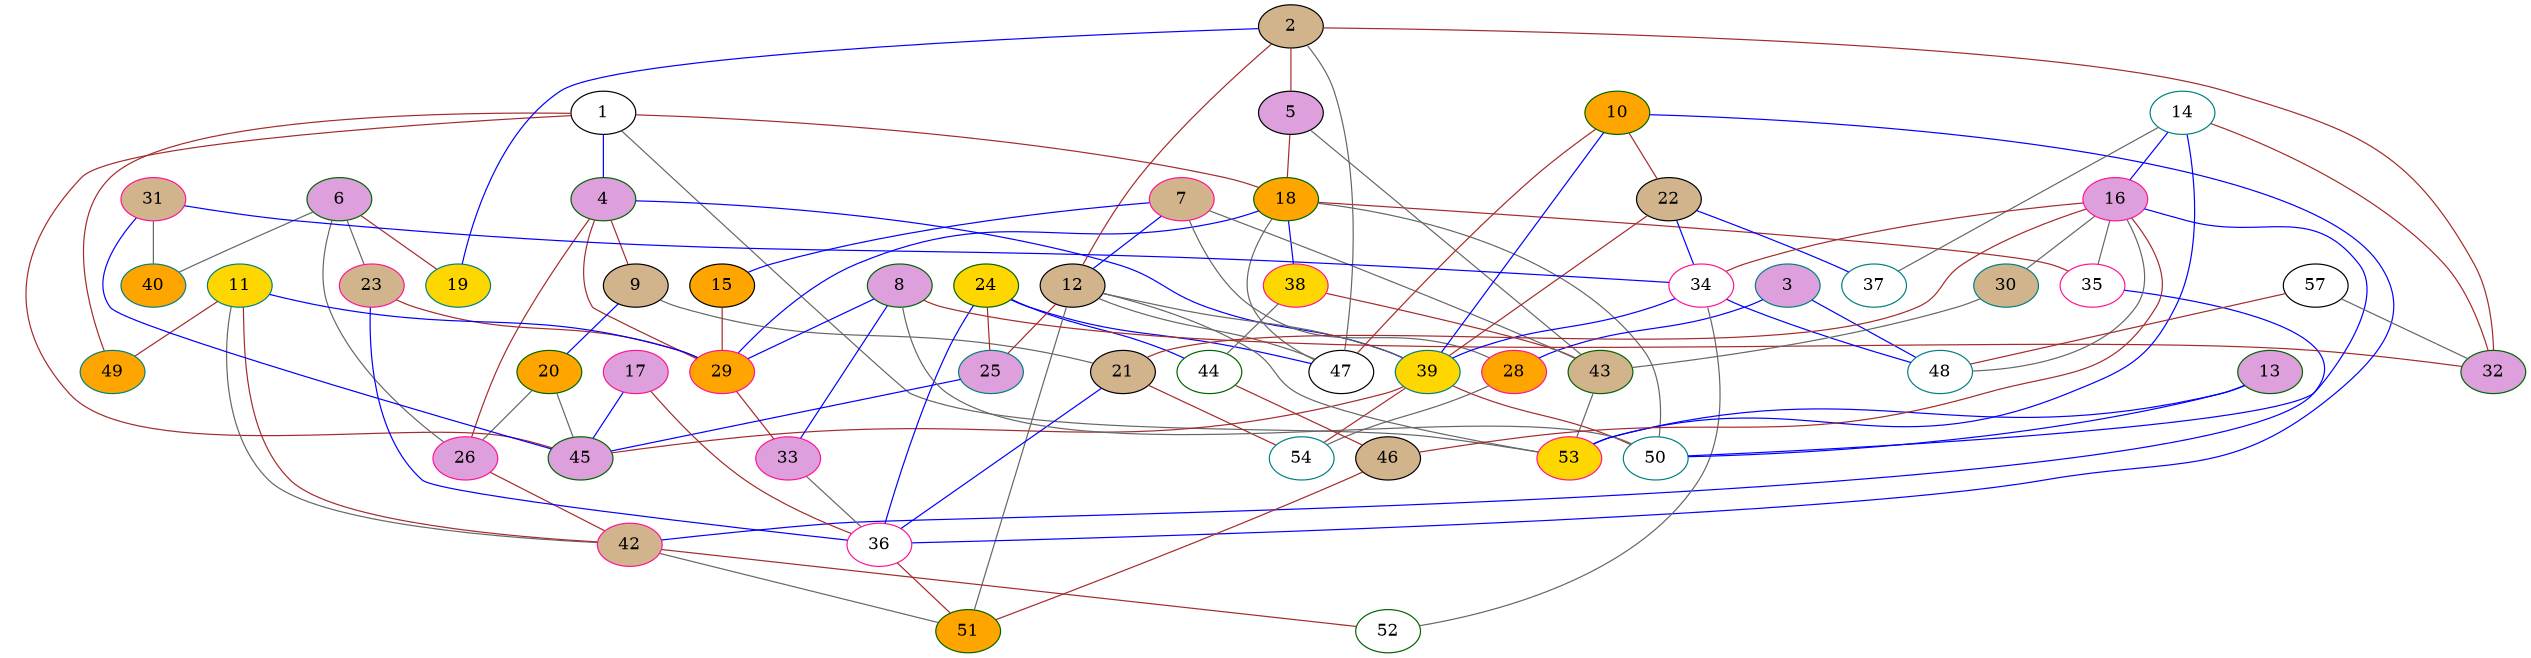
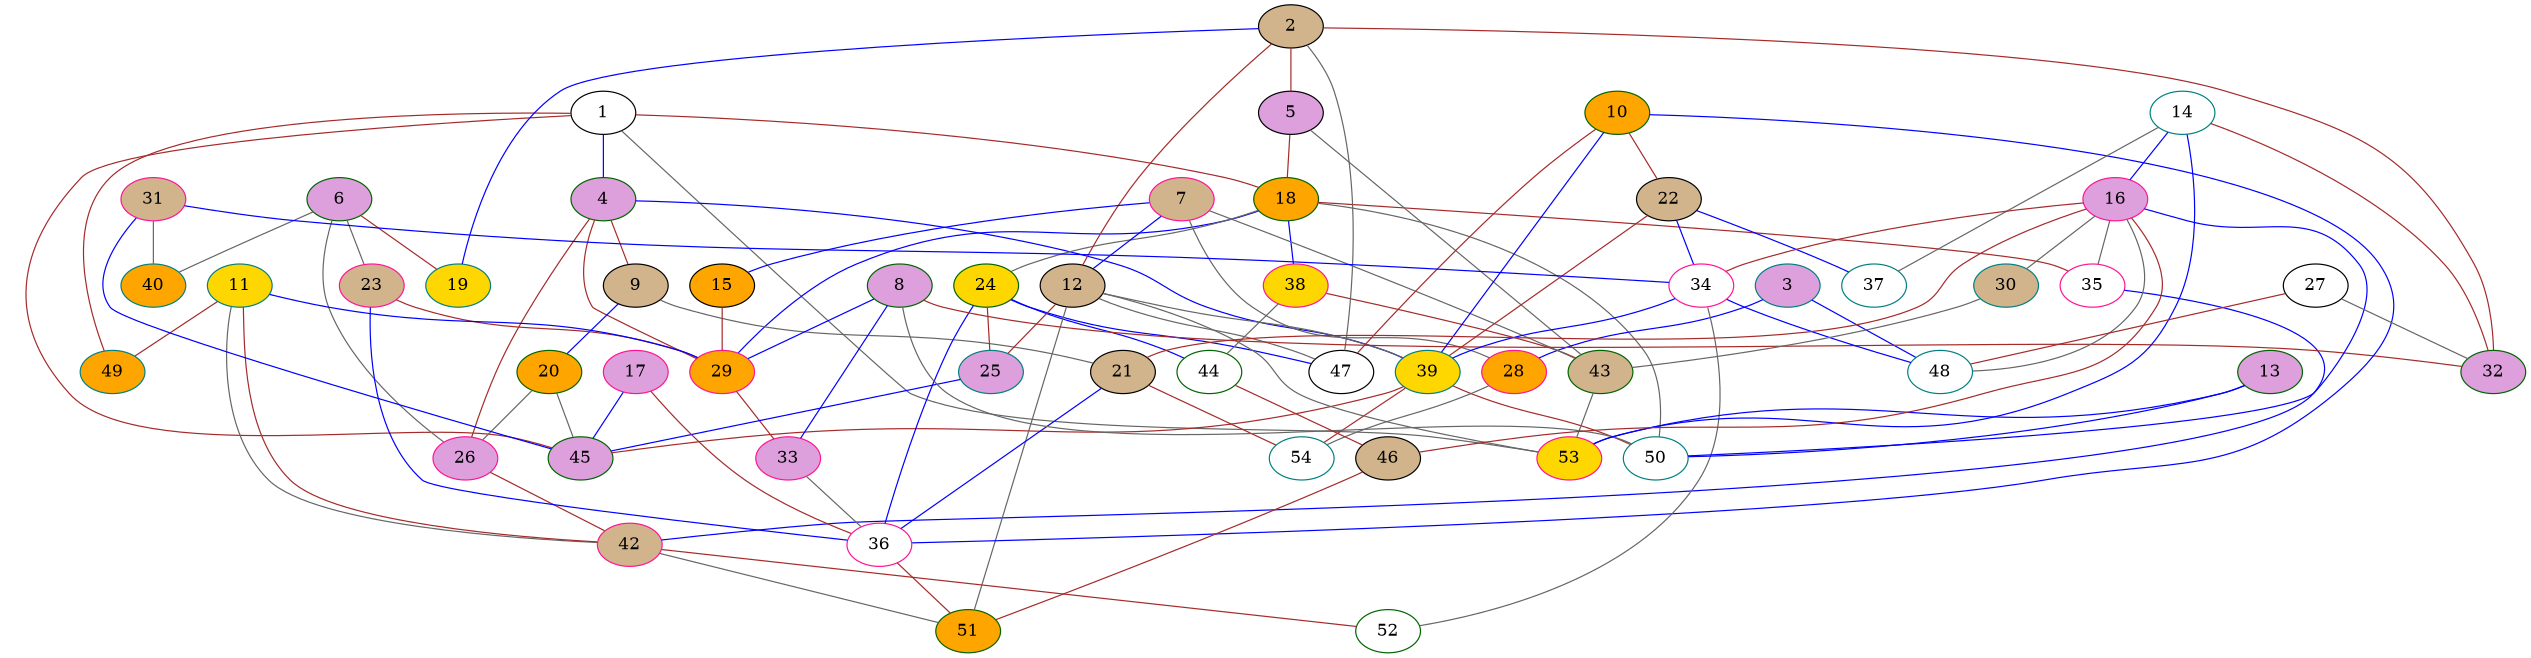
node "57": label "57" -> "27"
edge "18" -- "47": now "18" -- "24"
